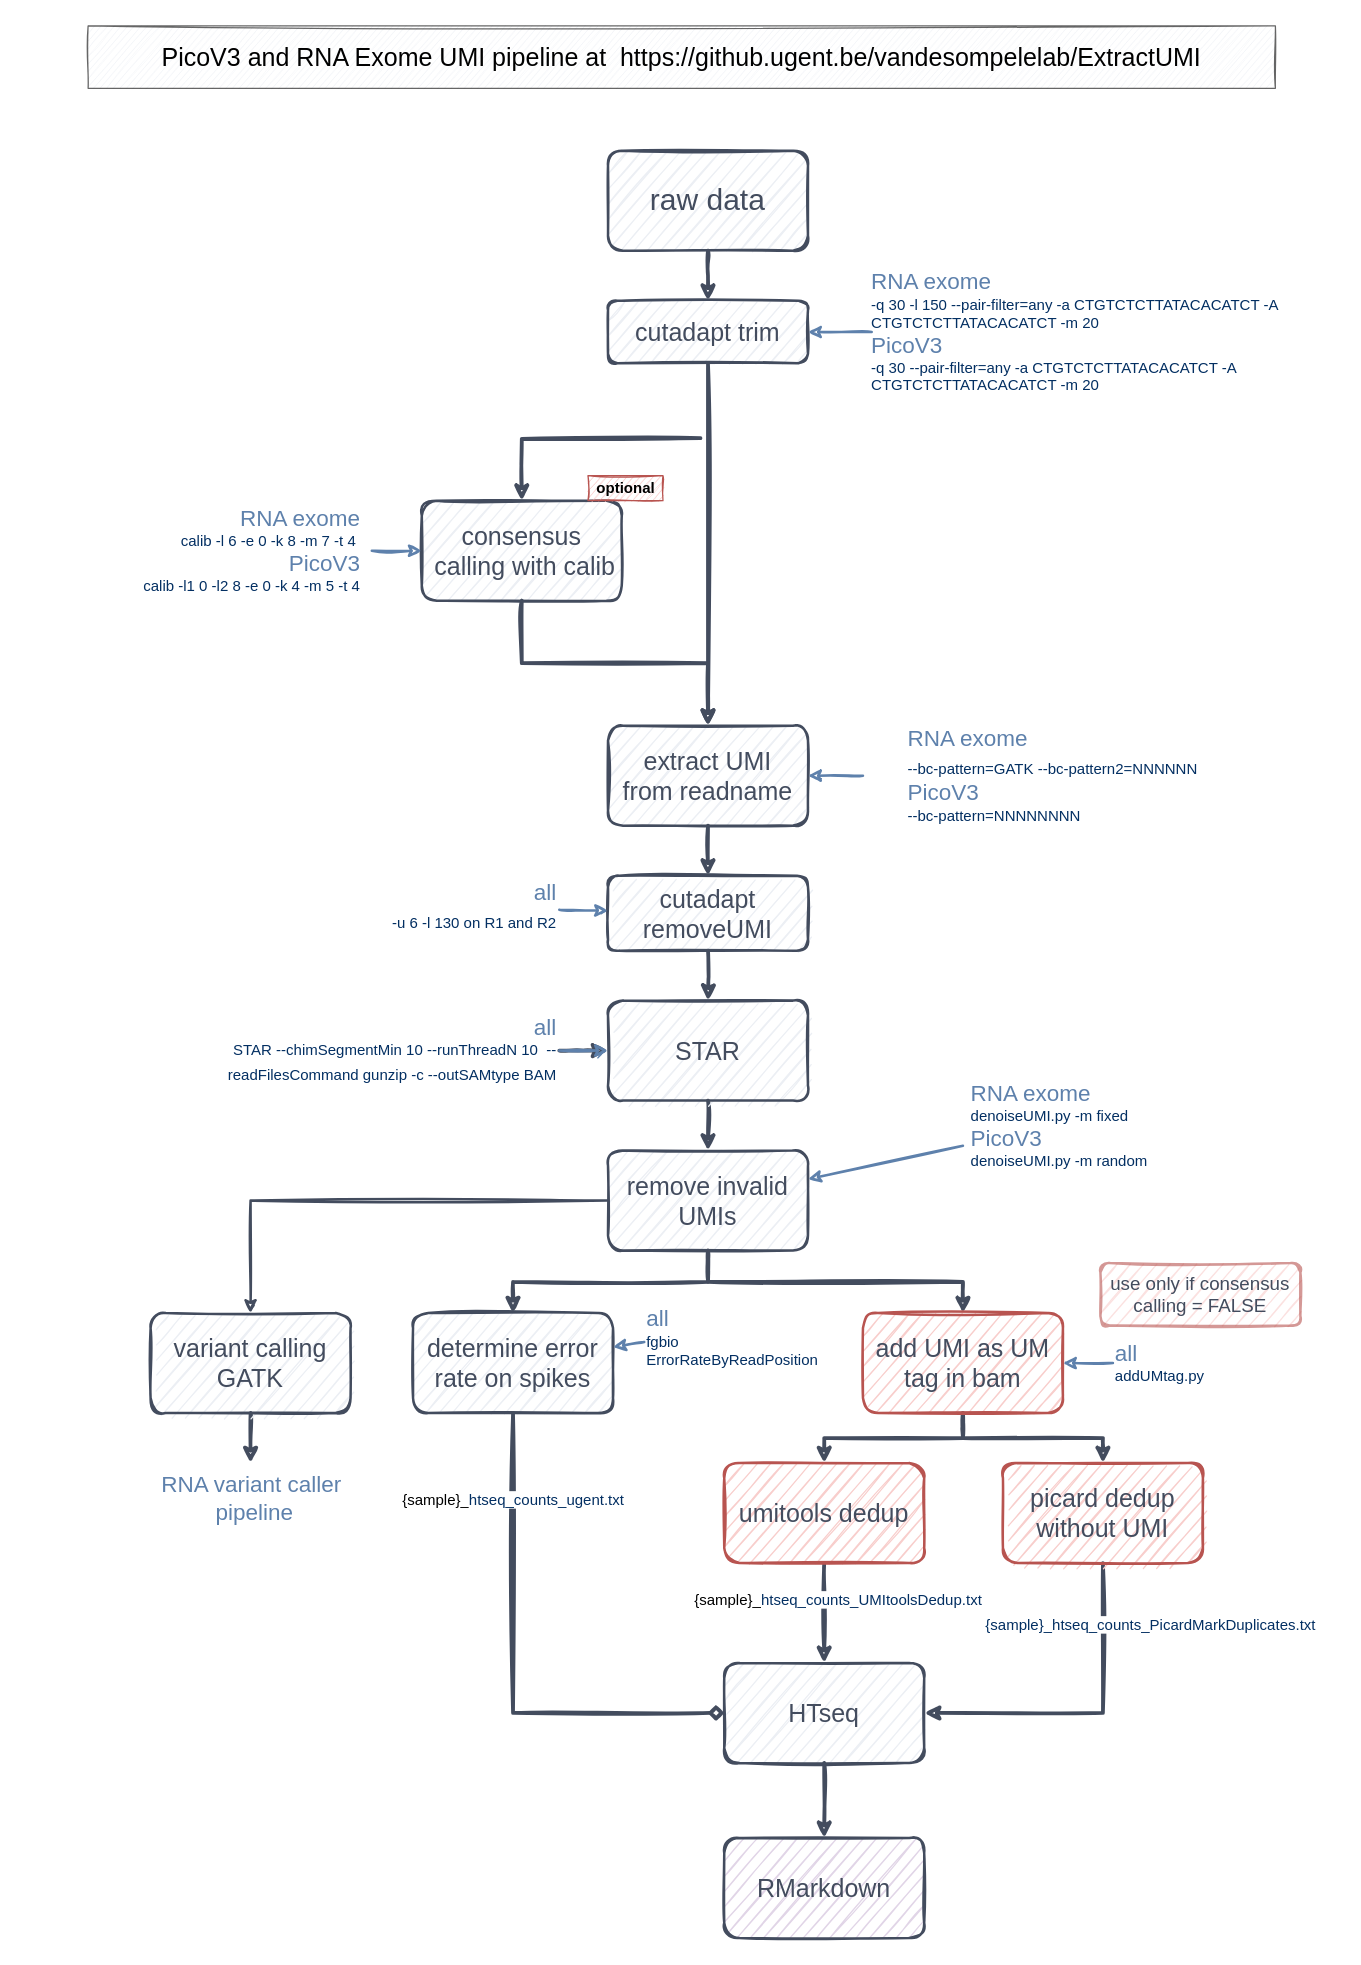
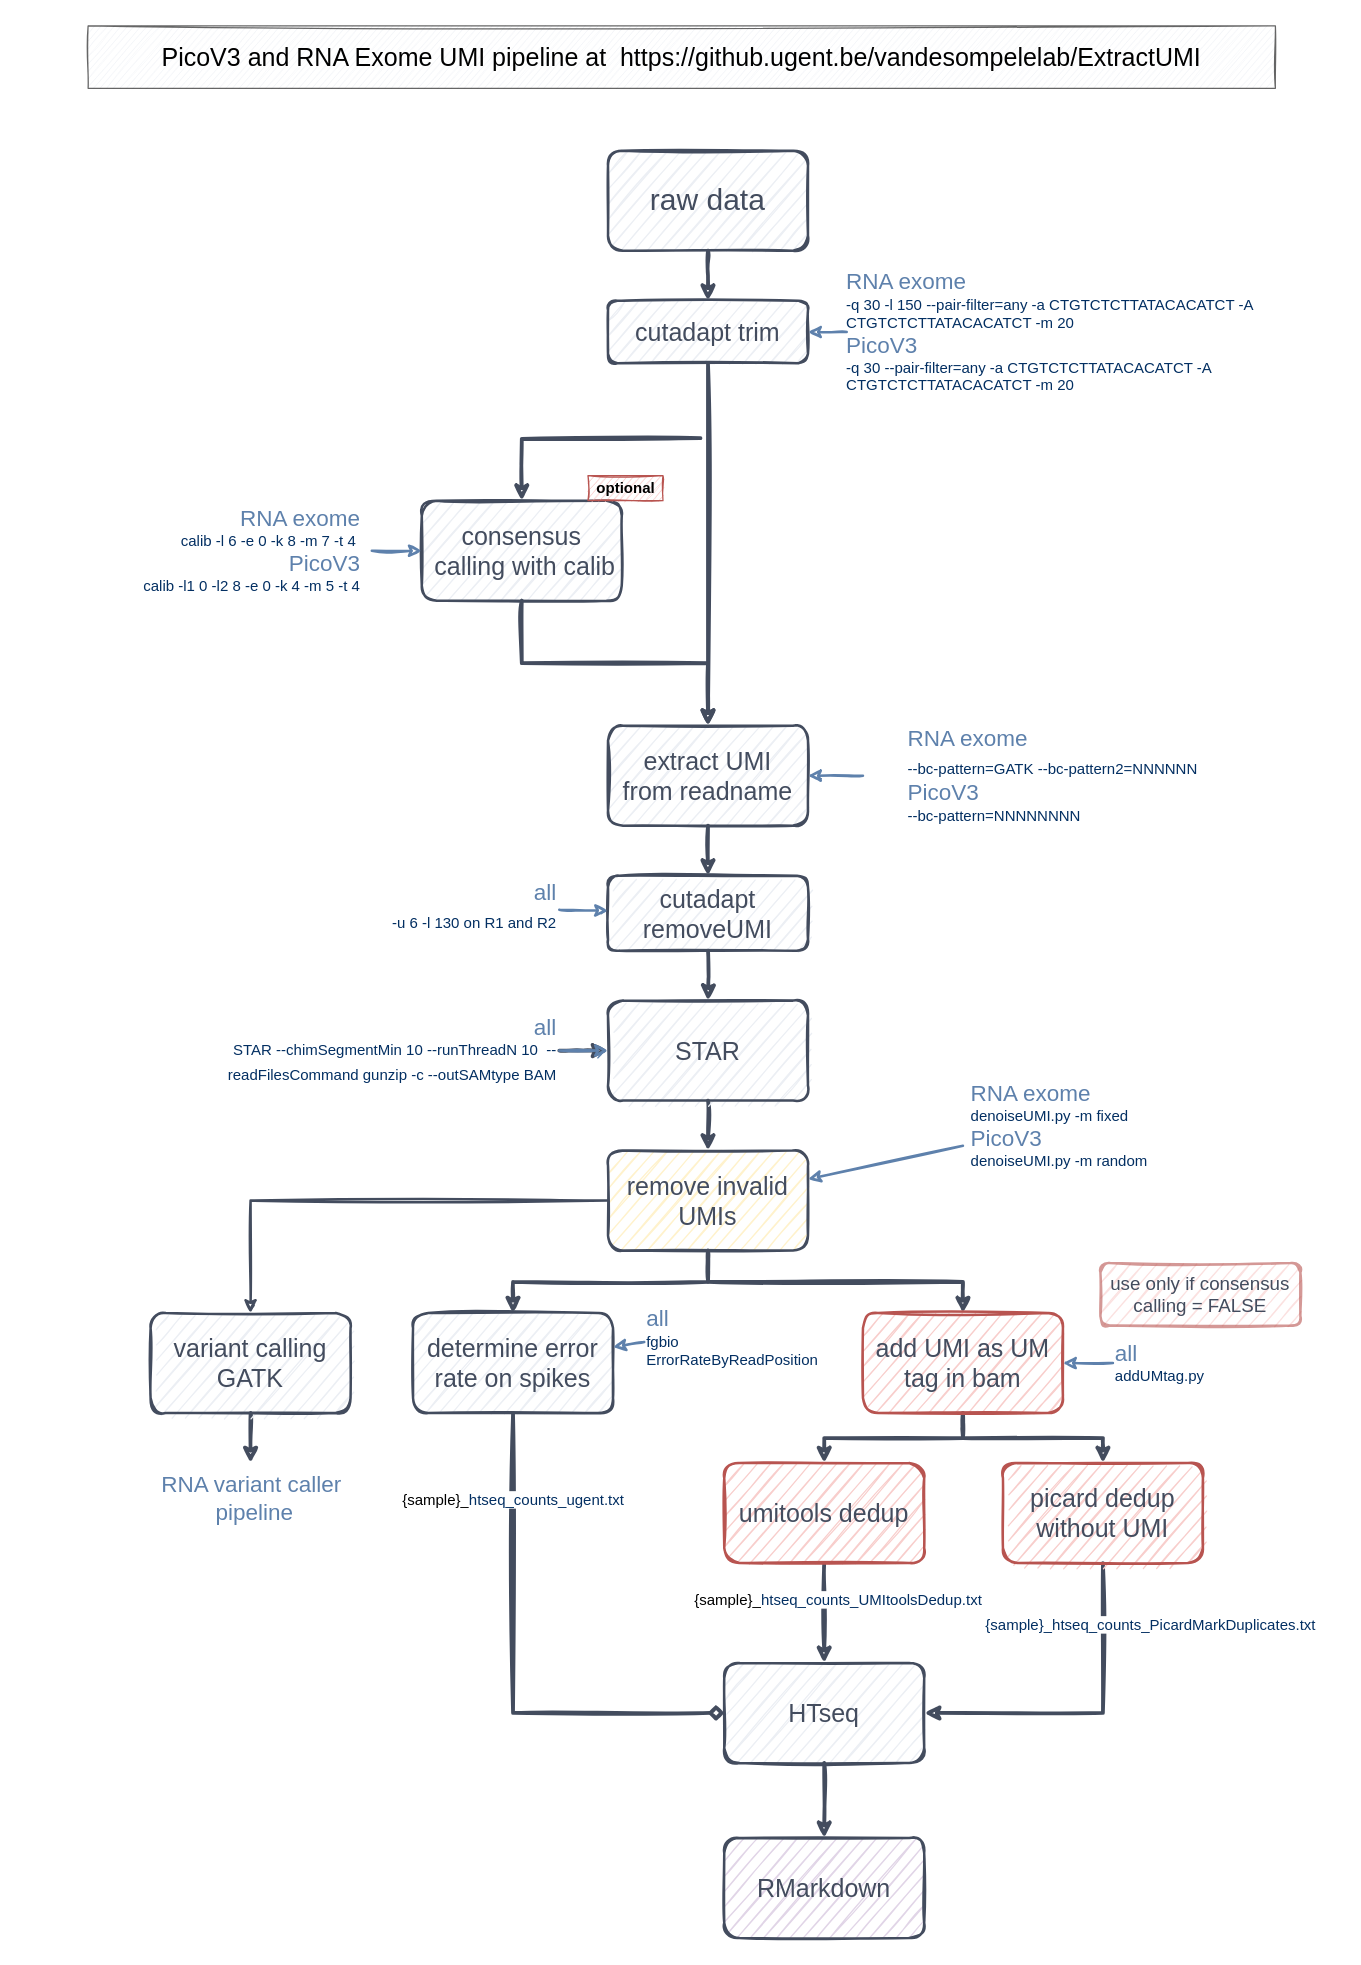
node "RNA exome -q 30 -l 150 --pair-filter=any -a CTGTCTCTTATACACATCT -A CTGTCTCTTATACACATCT -m 20 PicoV3 -q 30 --pair-filter=any -a CTGTCTCTTATACACATCT -A CTGTCTCTTATACACATCT -m 20": moved (1103, 332) -> (1078, 332)
node "remove invalid UMIs": fillcolor #eceff4 -> #fff2cc
